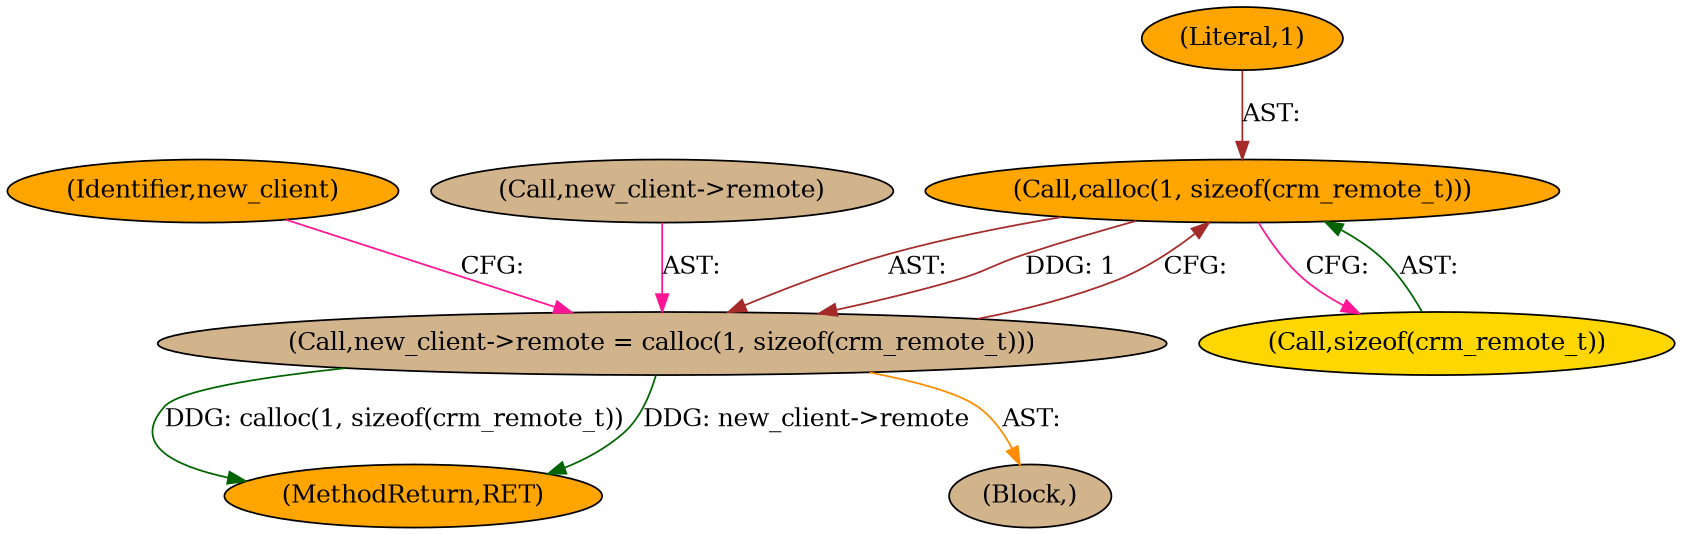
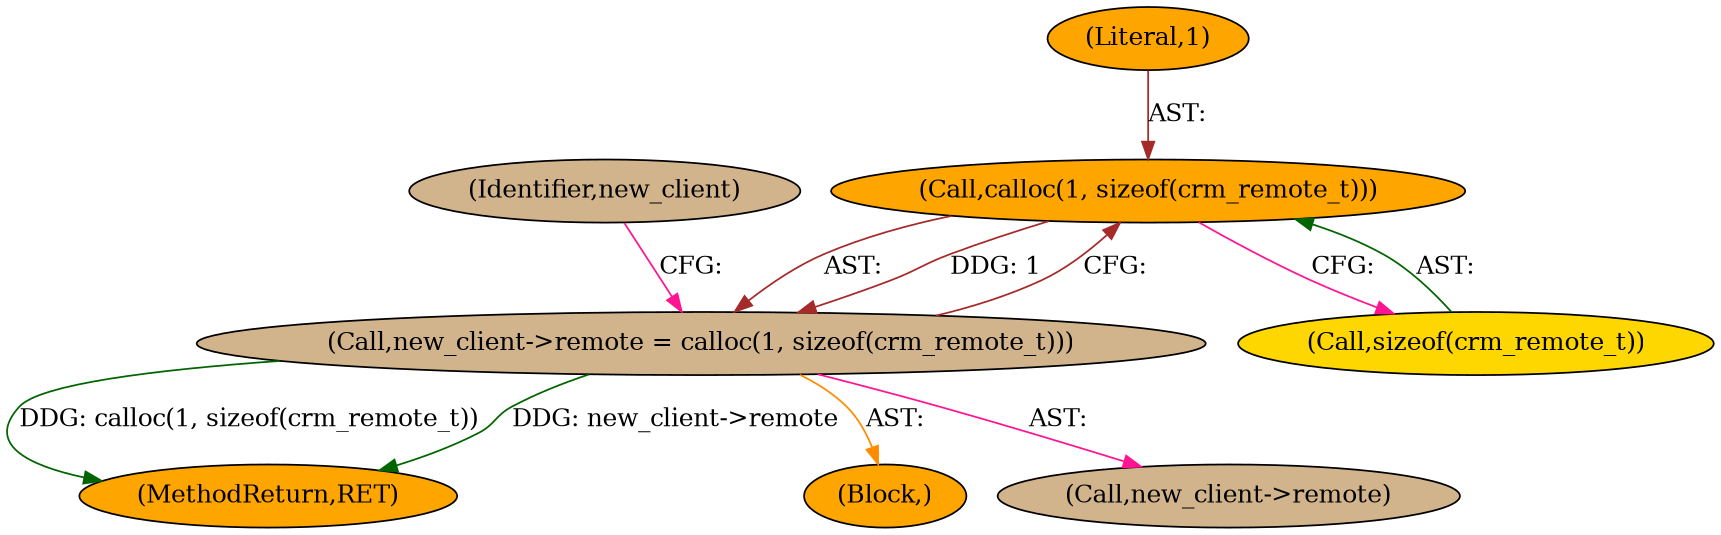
node "(Identifier,new_client)": fillcolor orange -> tan
edge "(Call,new_client->remote)" -> "(Call,new_client->remote = calloc(1, sizeof(crm_remote_t)))": reversed
node "(Block,)": fillcolor tan -> orange
